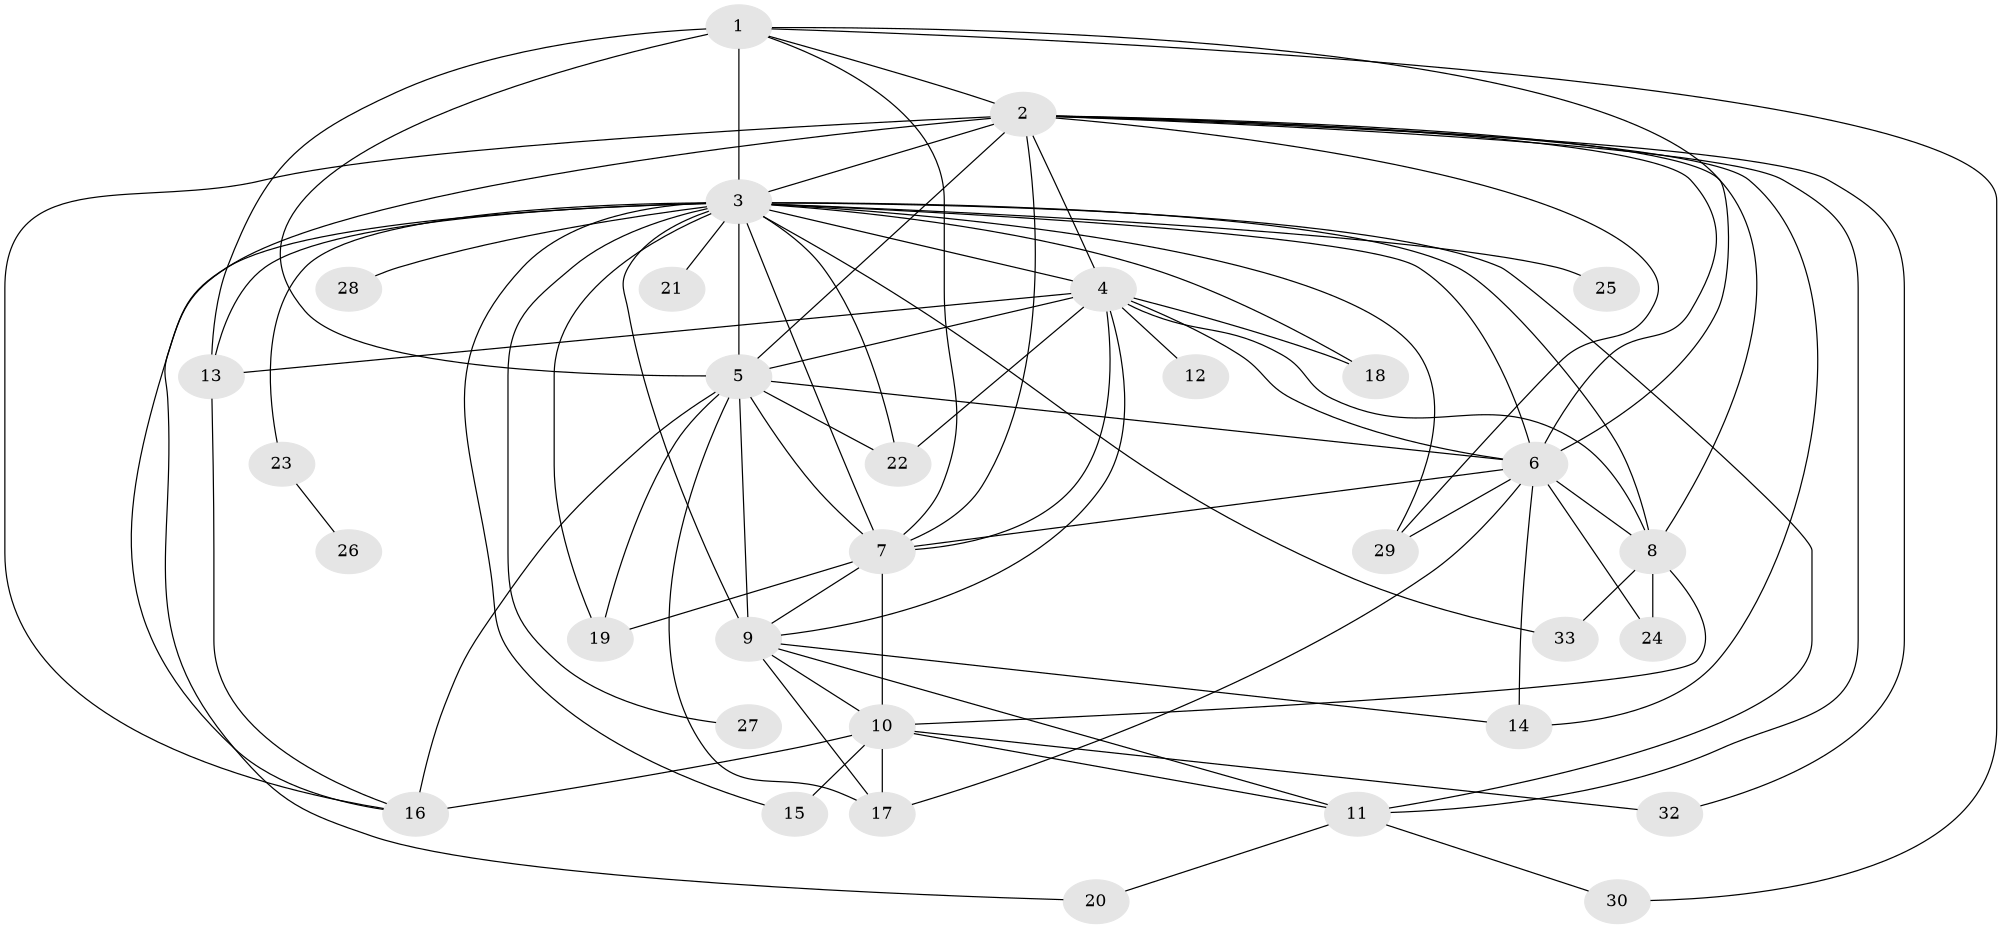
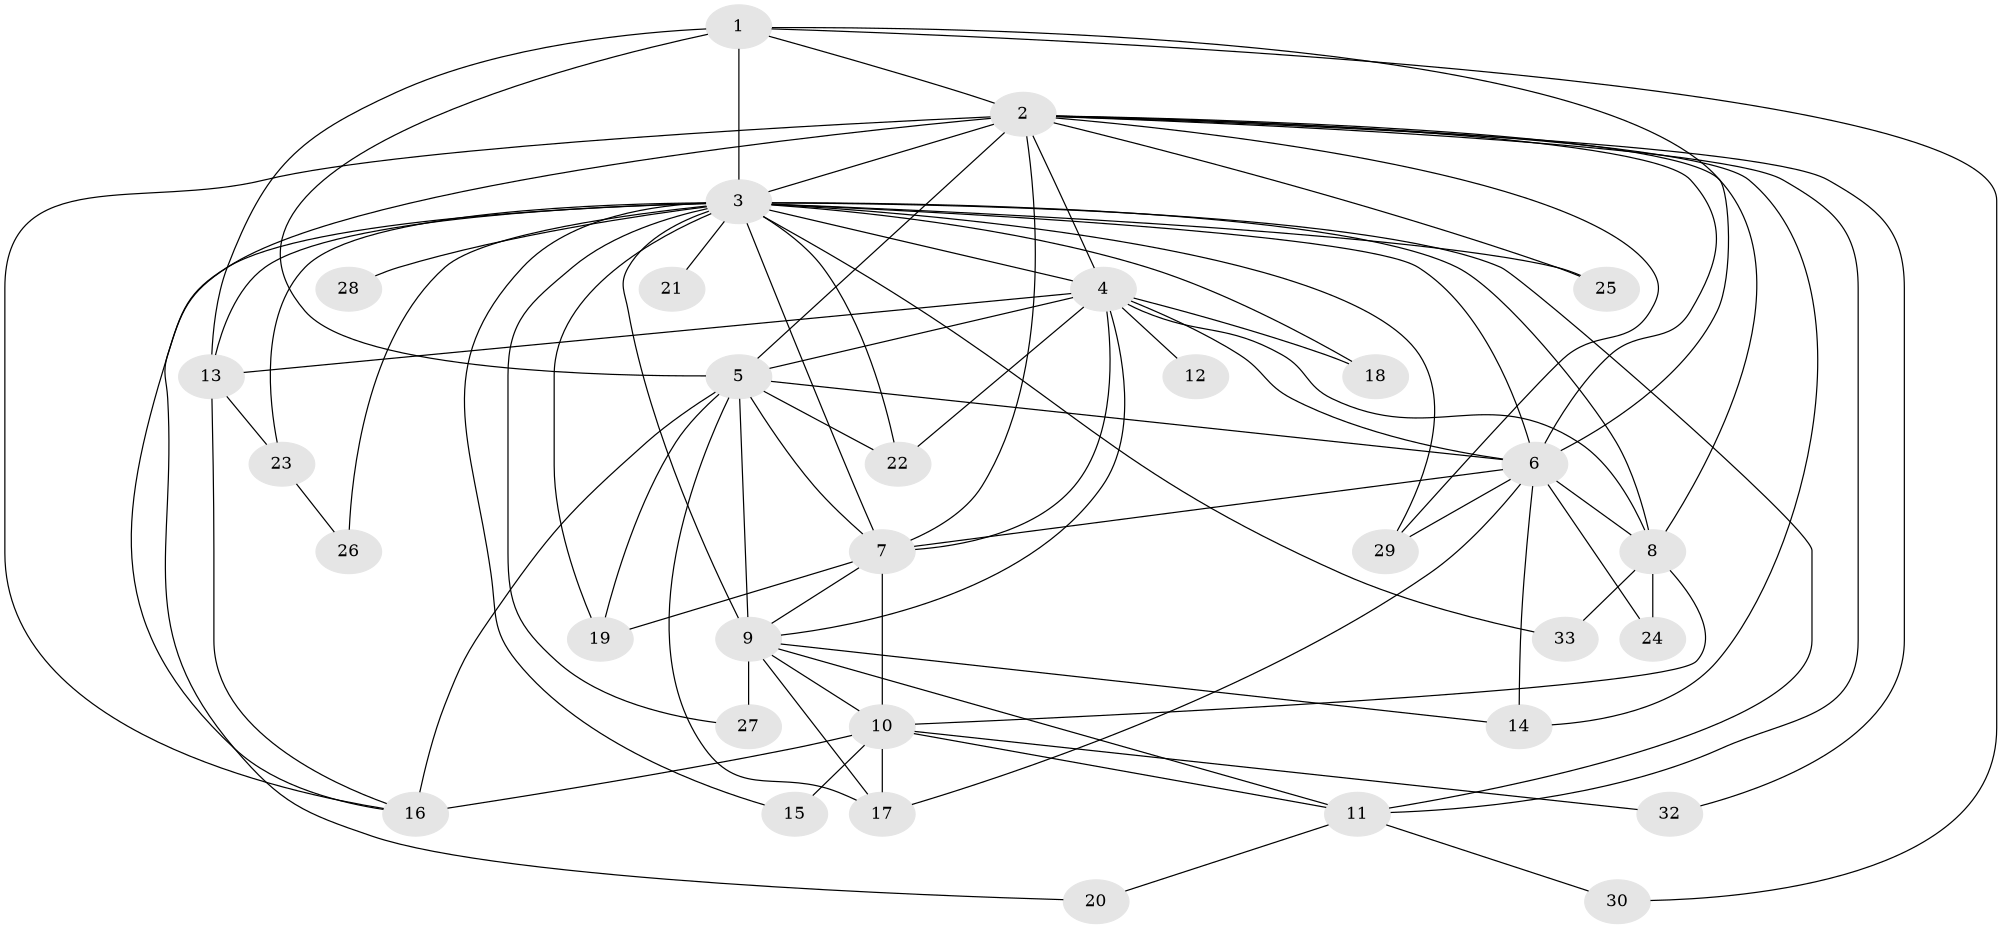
edge "2" -- "25": added
edge "1" -- "7": removed
edge "3" -- "5": now "3" -- "26"
edge "13" -- "23": added
edge "9" -- "27": added
